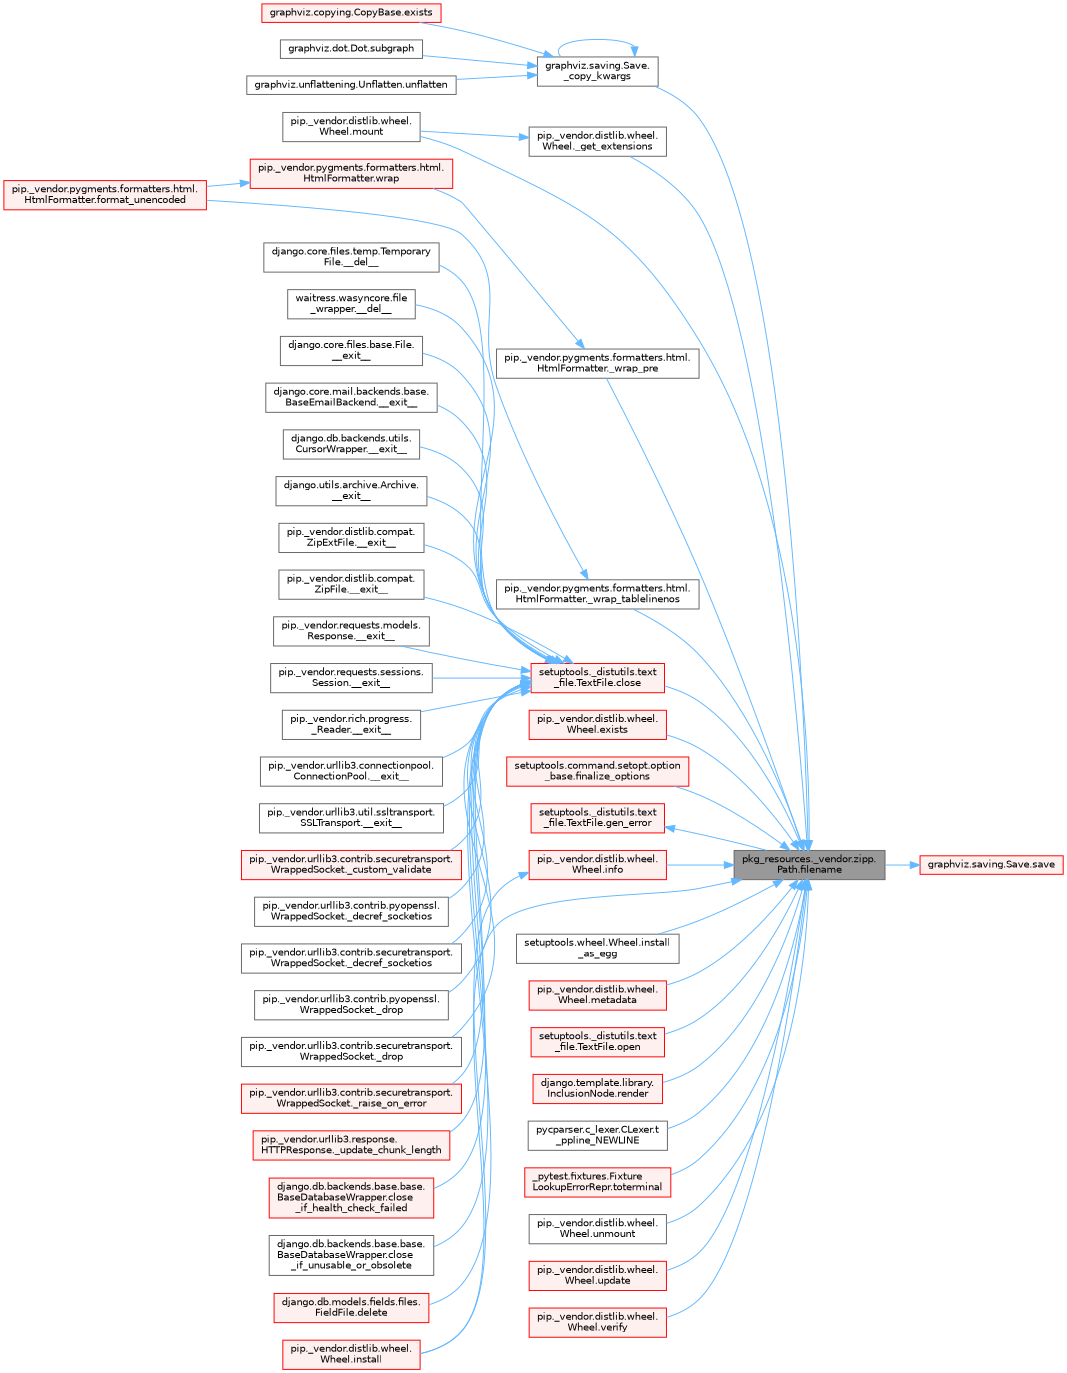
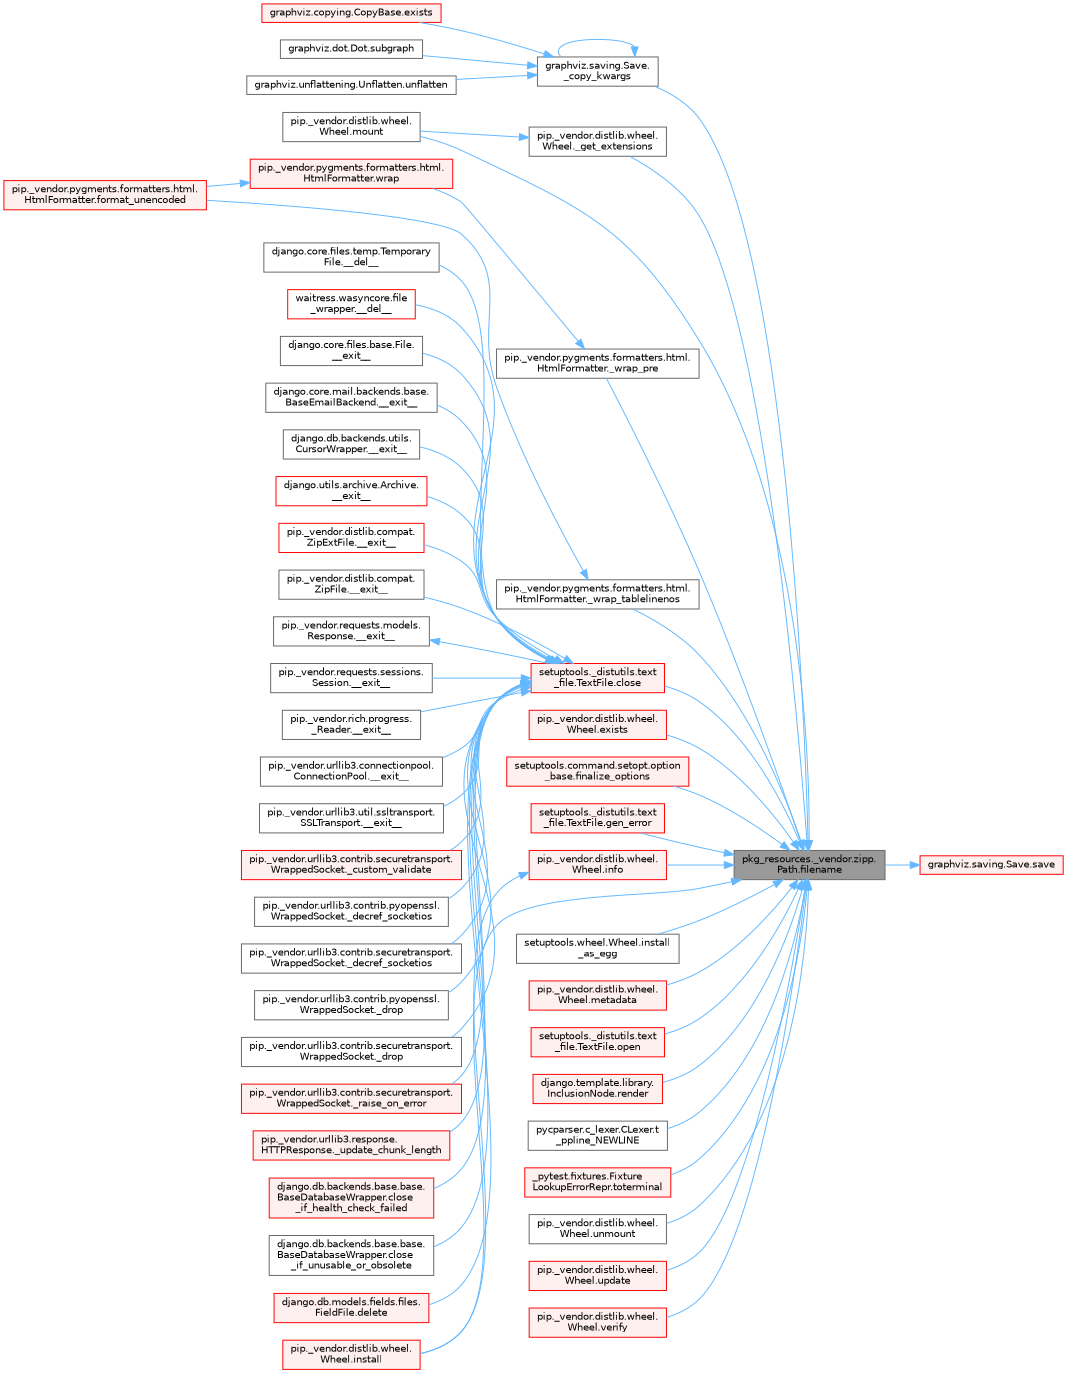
node "waitress.wasyncore.file _wrapper.__del__": color grey40 -> red
node "django.utils.archive.Archive. __exit__": color grey40 -> red
node "pip._vendor.distlib.compat. ZipExtFile.__exit__": color grey40 -> red
edge "pip._vendor.requests.models. Response.__exit__" -> "setuptools._distutils.text _file.TextFile.close": reversed
edge "pkg_resources._vendor.zipp. Path.filename" -> "setuptools._distutils.text _file.TextFile.gen_error": reversed
